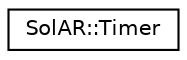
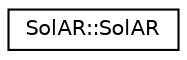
node "SolAR::Timer": label "SolAR::Timer" -> "SolAR::SolAR"
